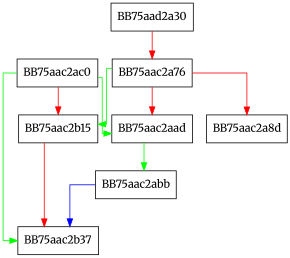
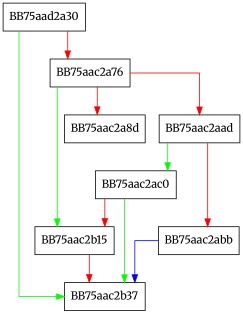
edge "BB75aac2ac0" -> "BB75aac2aad": reversed
edge "BB75aac2aad" -> "BB75aac2abb": color green -> red
edge "BB75aad2a30" -> "BB75aac2b37": added
